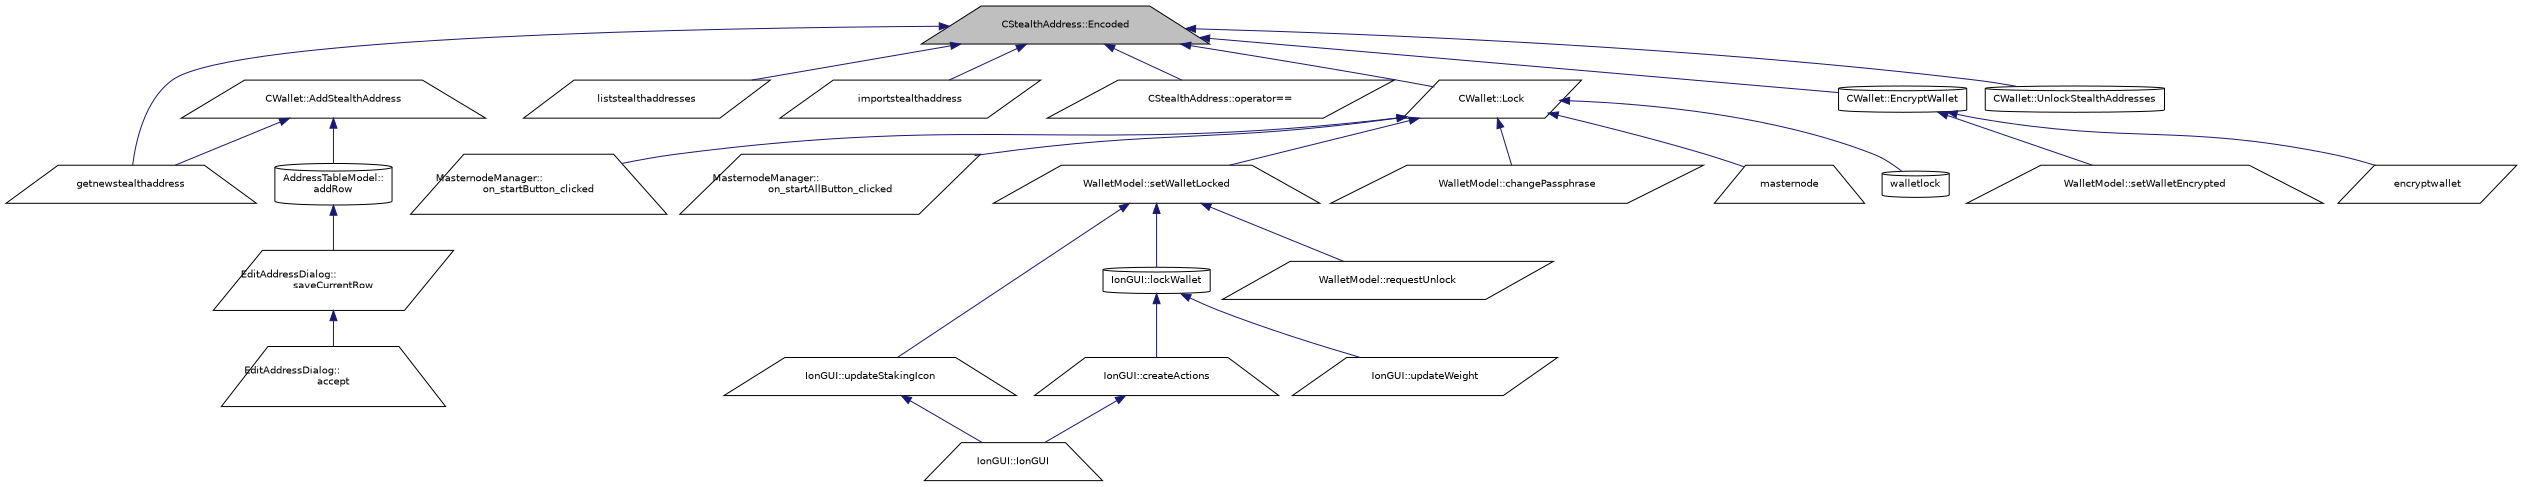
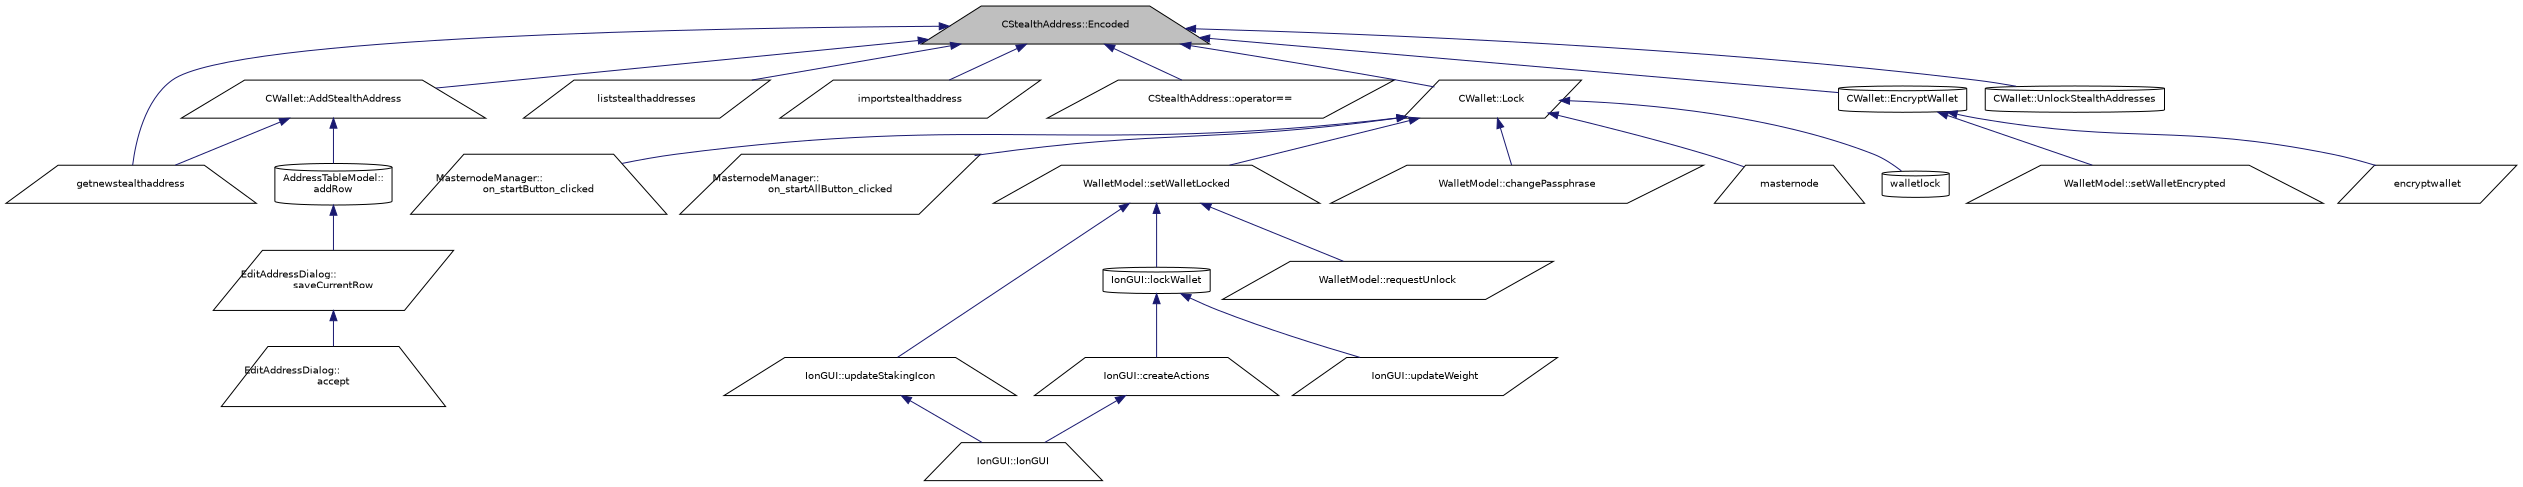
edge "CWallet::AddStealthAddress" -> "CStealthAddress::Encoded": added
